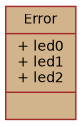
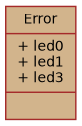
node "Error": text "+ led2" -> "+ led3"
